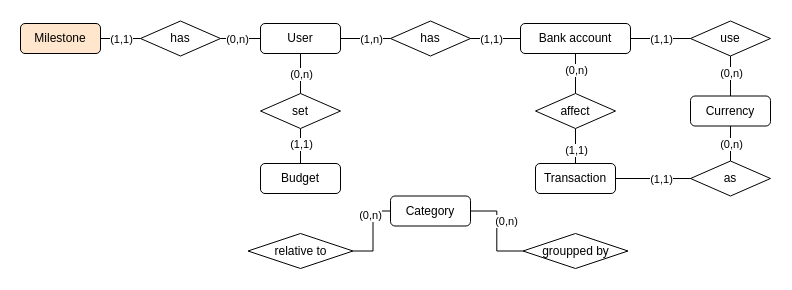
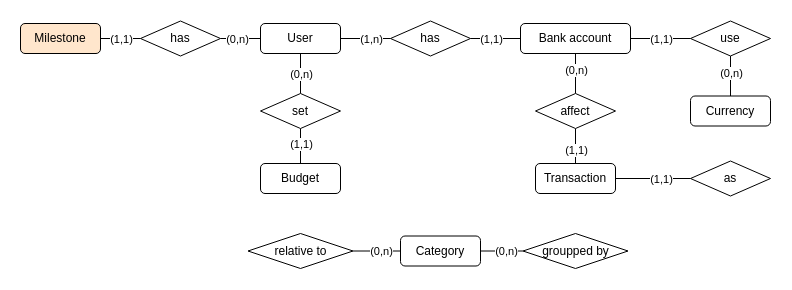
edge "Currency" -- "as": removed, label "(0,n)"
node "Category": moved (431, 211) -> (441, 251)
